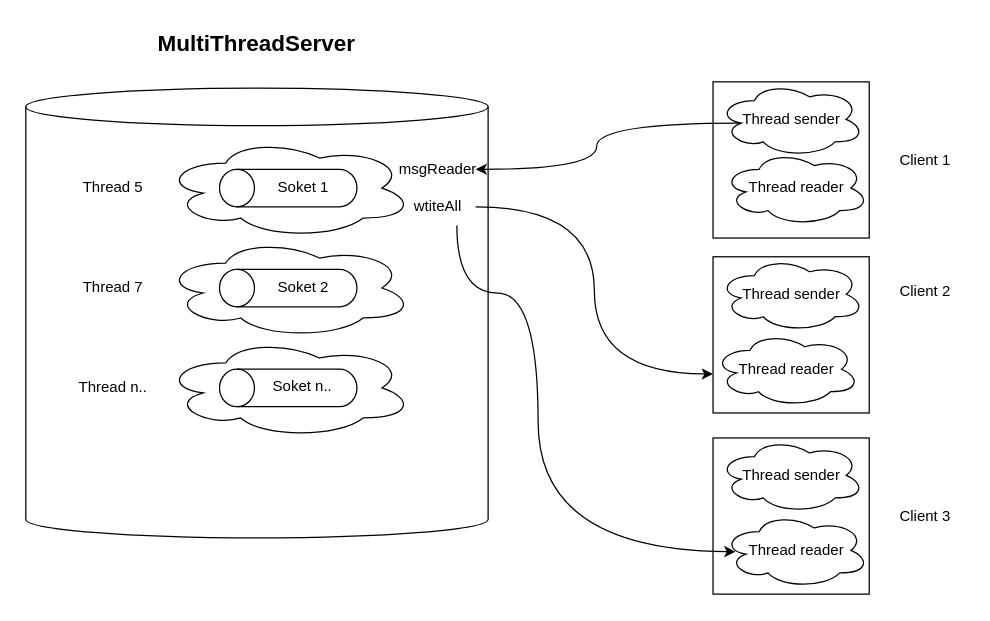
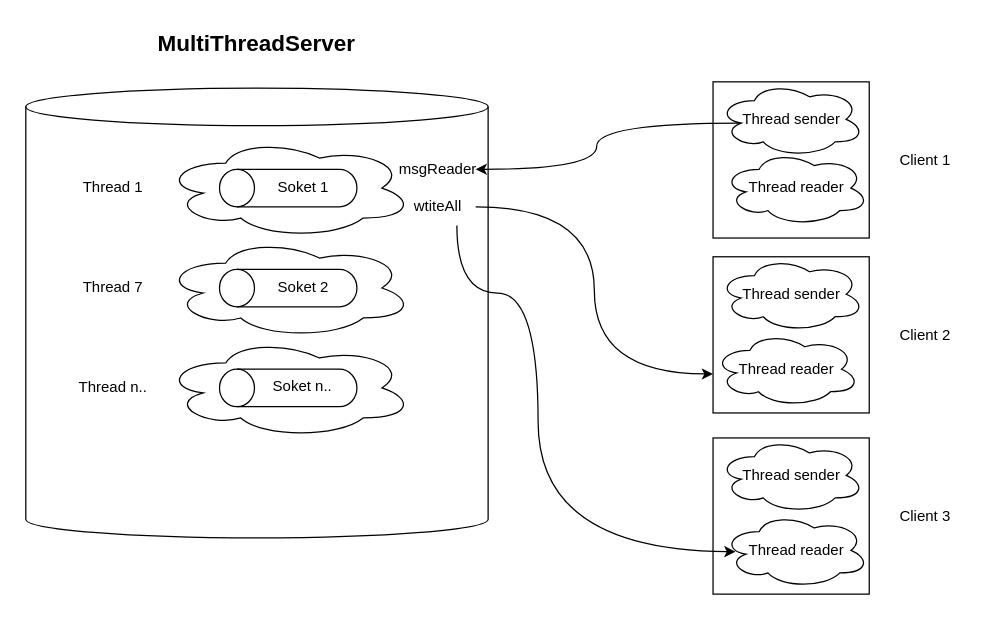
node "Thread 5": label "Thread 5" -> "Thread 1"
node "Client 2": moved (926, 291) -> (926, 335)
